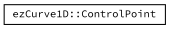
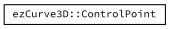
node "ezCurve1D::ControlPoint": label "ezCurve1D::ControlPoint" -> "ezCurve3D::ControlPoint"
